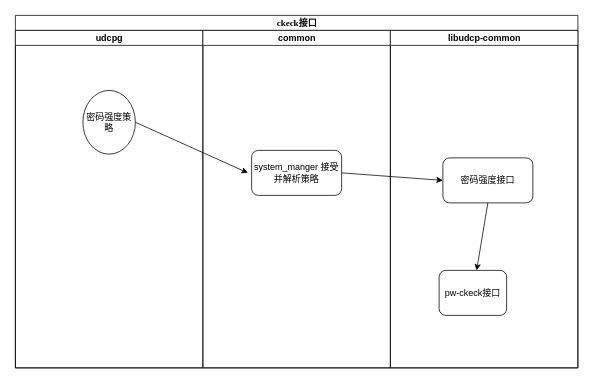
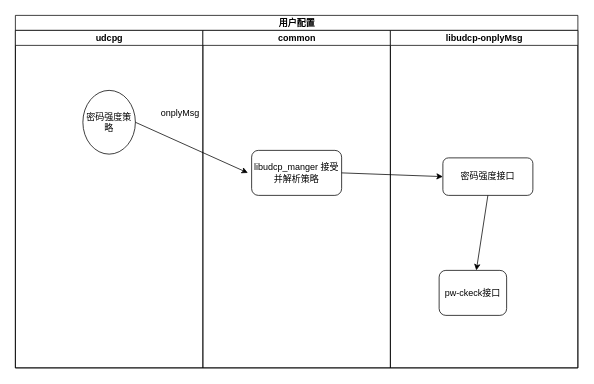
node "ckeck接口": label "ckeck接口" -> "用户配置"
node "libudcp-common": label "libudcp-common" -> "libudcp-onplyMsg"
node "onplyMsg": added
node "system_manger 接受并解析策略": label "system_manger 接受并解析策略" -> "libudcp_manger 接受并解析策略"
node "密码强度接口": size 90x45 -> 90x38
